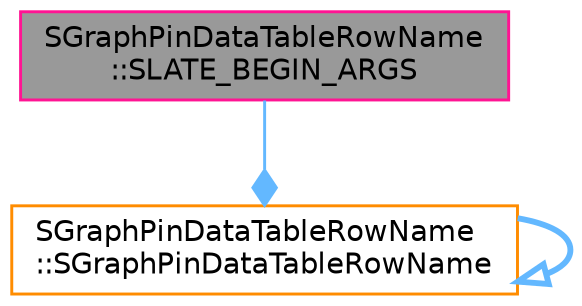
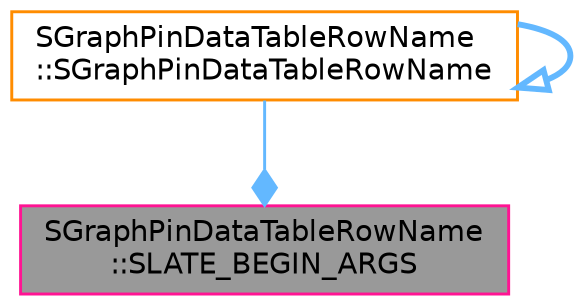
edge "SGraphPinDataTableRowName ::SLATE_BEGIN_ARGS" -> "SGraphPinDataTableRowName ::SGraphPinDataTableRowName": reversed
